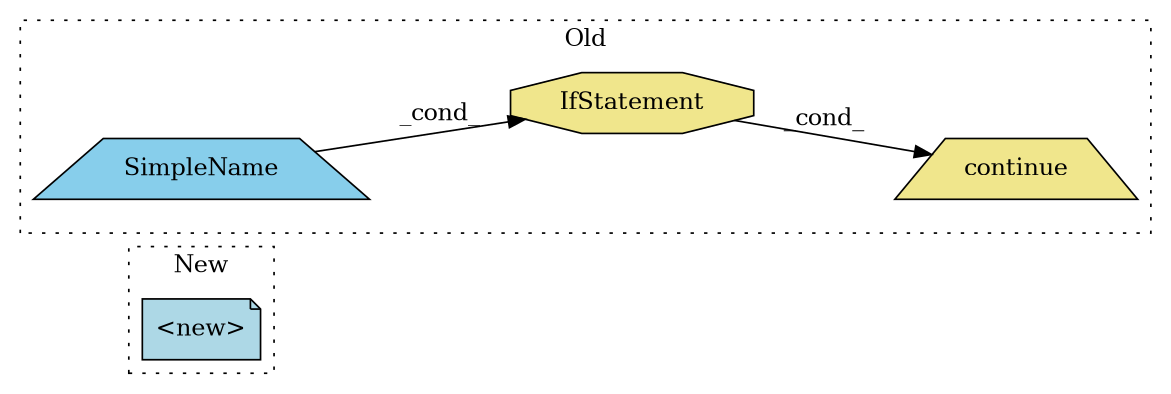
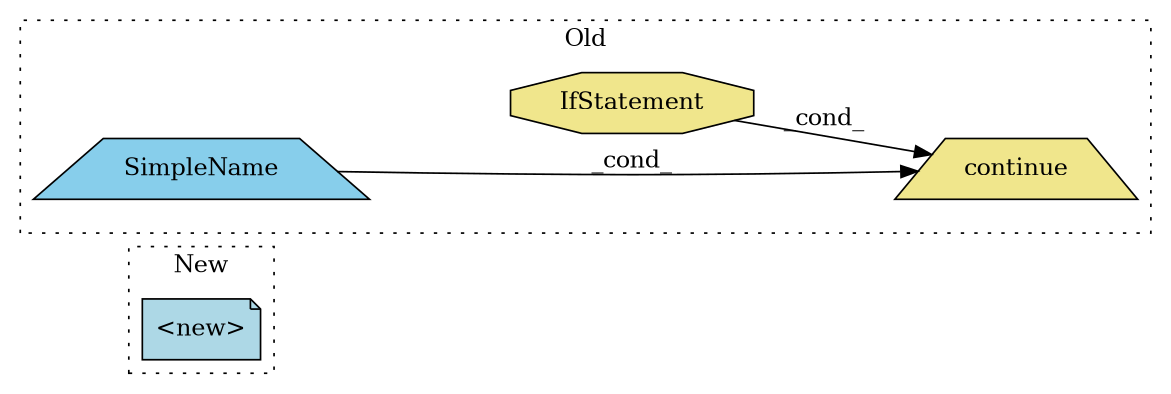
edge "SimpleName" -> "IfStatement": now "SimpleName" -> "continue"
